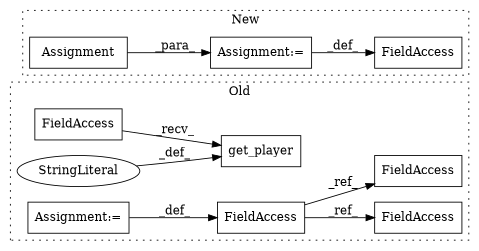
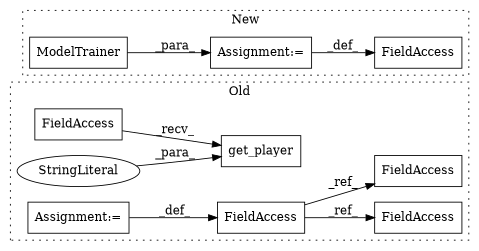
node "Assignment": label "Assignment" -> "ModelTrainer"
edge "StringLiteral" -> "get_player": label "_def_" -> "_para_"
